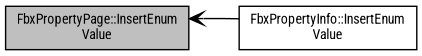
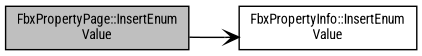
edge "FbxPropertyInfo::InsertEnum Value" -> "FbxPropertyPage::InsertEnum Value": reversed
